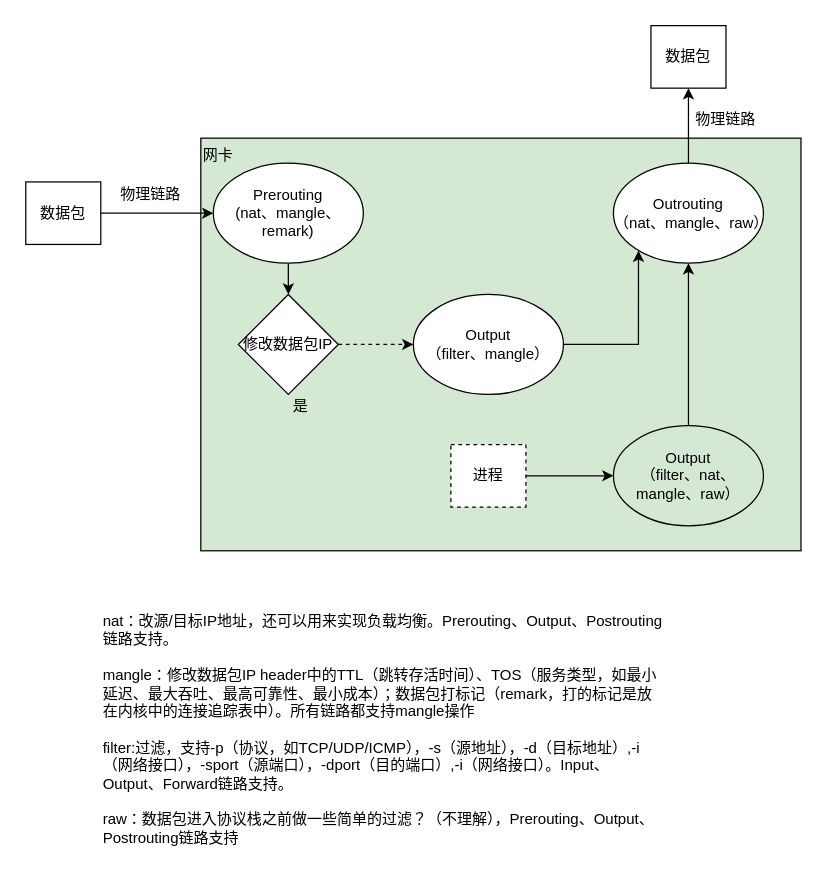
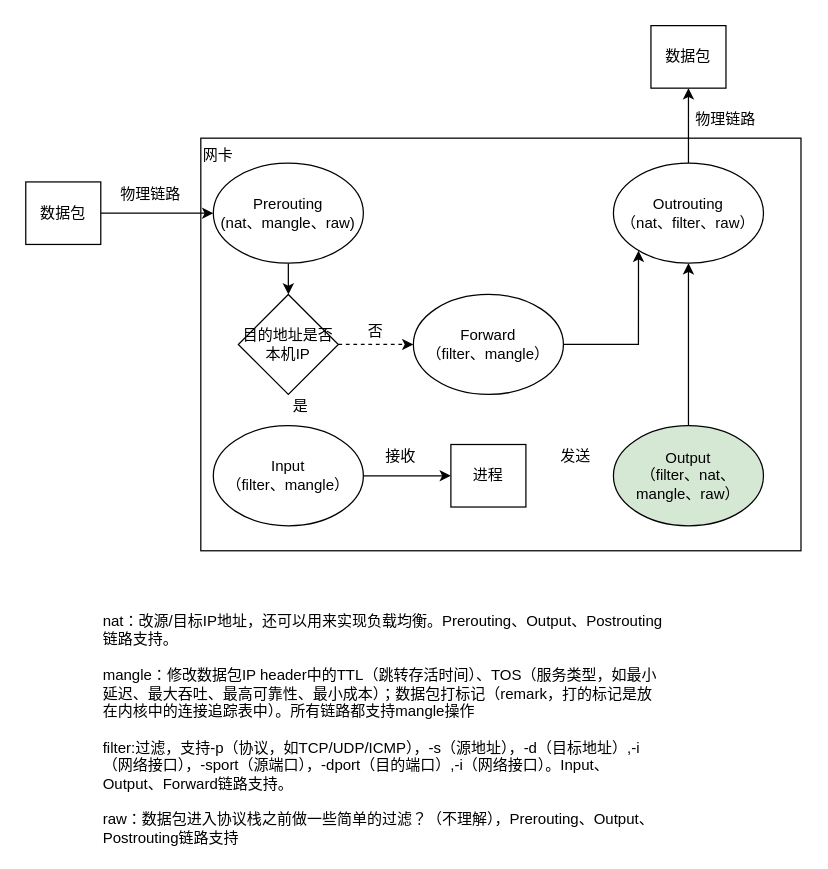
node "网卡": fillcolor #d5e8d4 -> #ffffff
node "Prerouting (nat、mangle、remark)": label "Prerouting (nat、mangle、remark)" -> "Prerouting (nat、mangle、raw)"
node "Outrouting （nat、mangle、raw）": label "Outrouting （nat、mangle、raw）" -> "Outrouting （nat、filter、raw）"
node "否": added
node "修改数据包IP": label "修改数据包IP" -> "目的地址是否本机IP"
node "Output （filter、mangle）": label "Output （filter、mangle）" -> "Forward （filter、mangle）"
node "接收": added
node "发送": added
node "Input （filter、mangle）": added
edge "Input （filter、mangle）" -> "进程": added
node "进程": style dashed -> solid
edge "进程" -> "Output （filter、nat、mangle、raw）": removed
